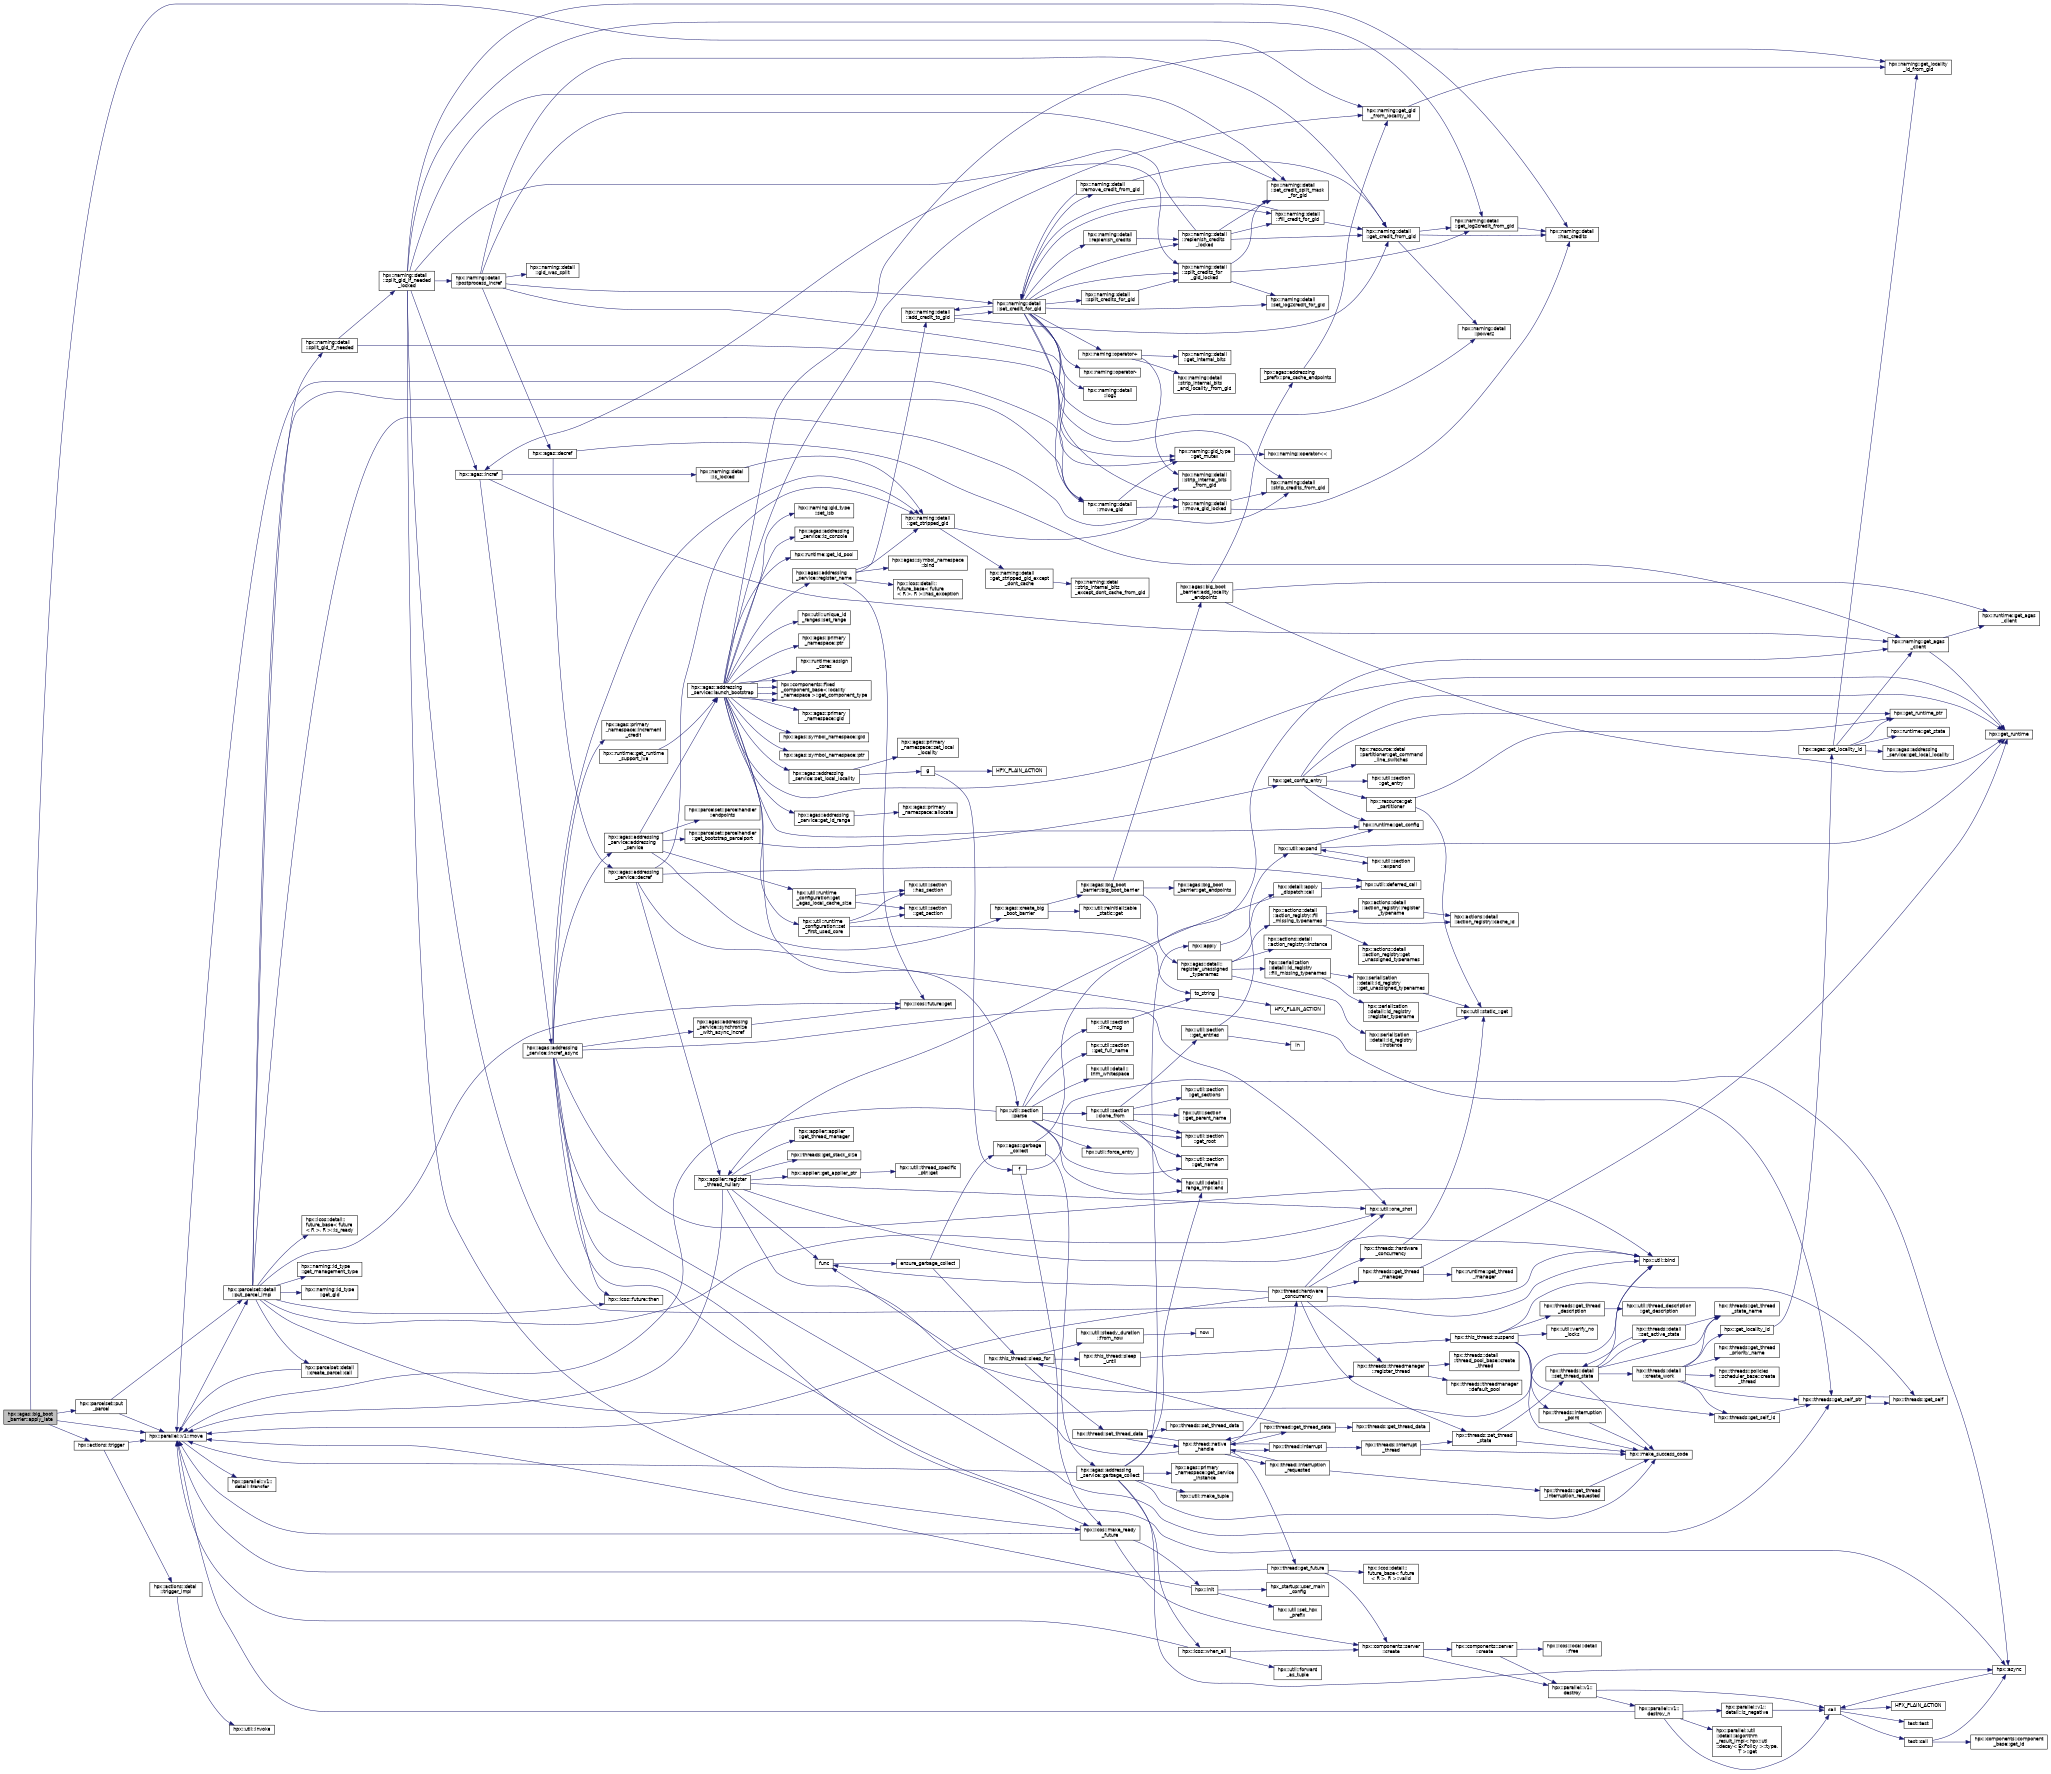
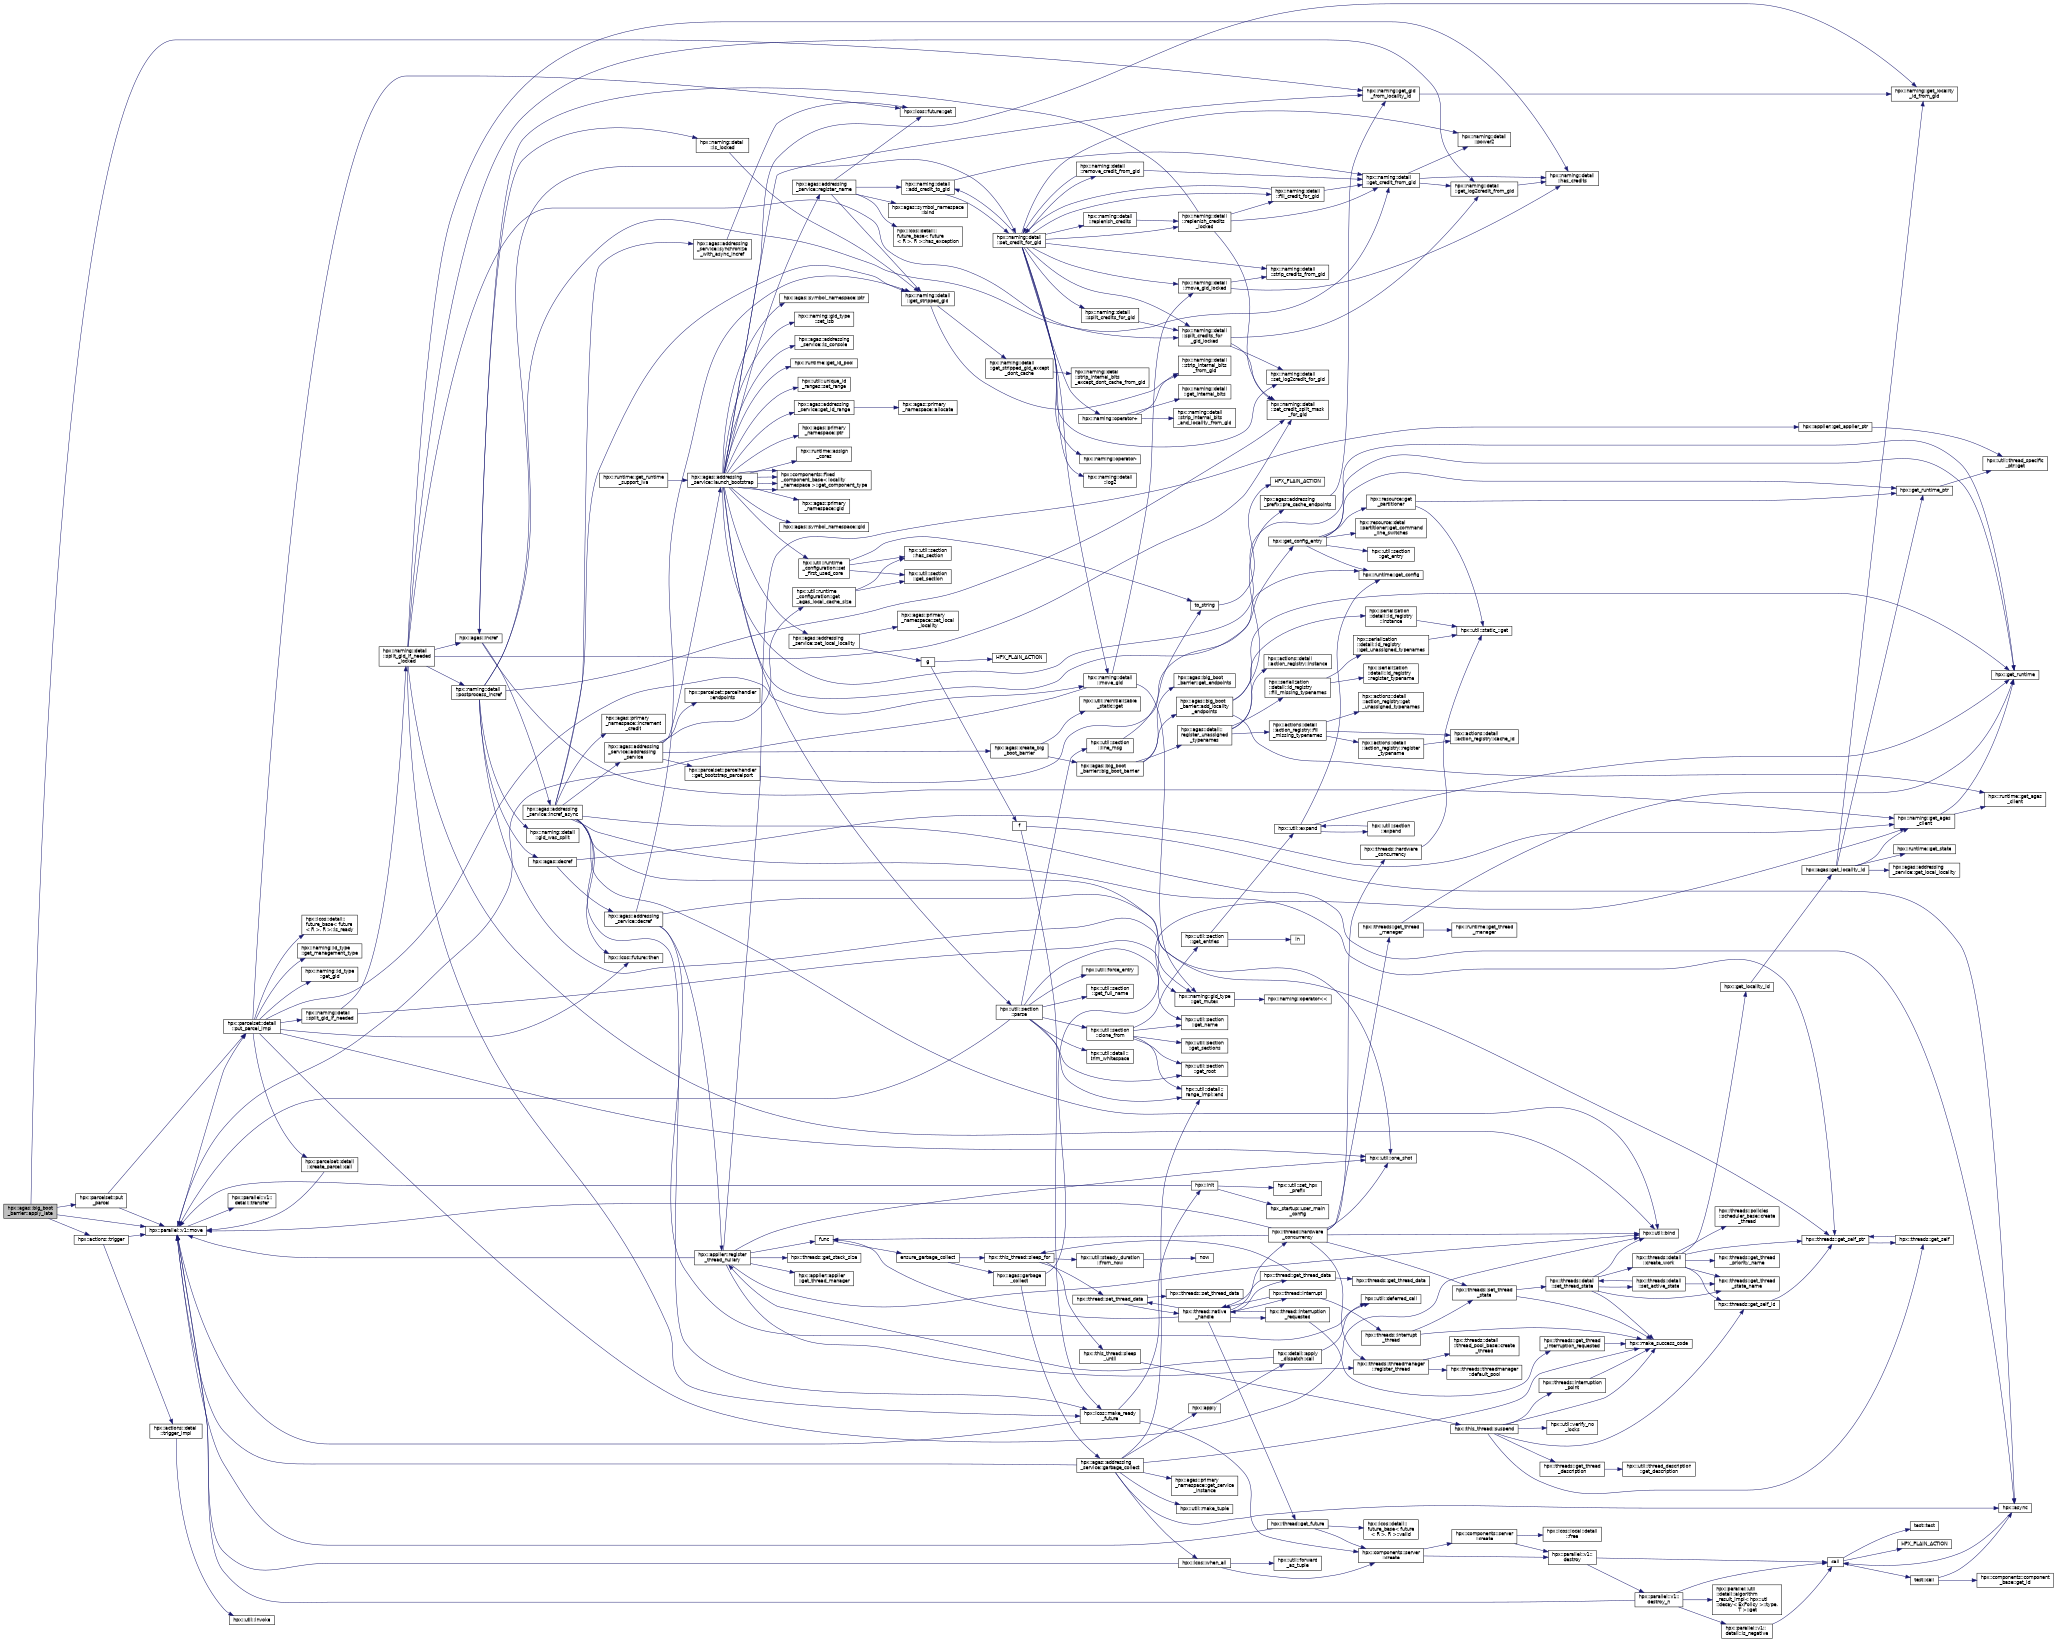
edge "hpx::parcelset::detail ::put_parcel_impl" -> "hpx::naming::detail ::strip_credits_from_gid": removed
edge "hpx::get_runtime_ptr" -> "hpx::util::thread_specific _ptr::get": added
node "hpx::util::section ::get_parent_name": removed
